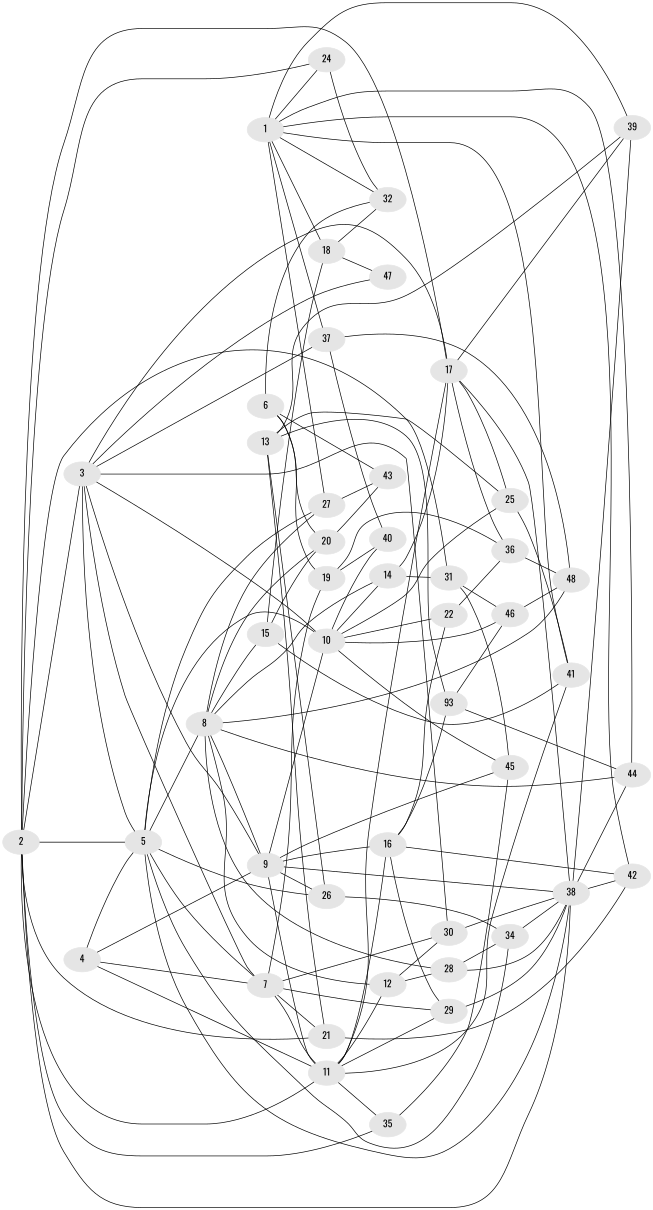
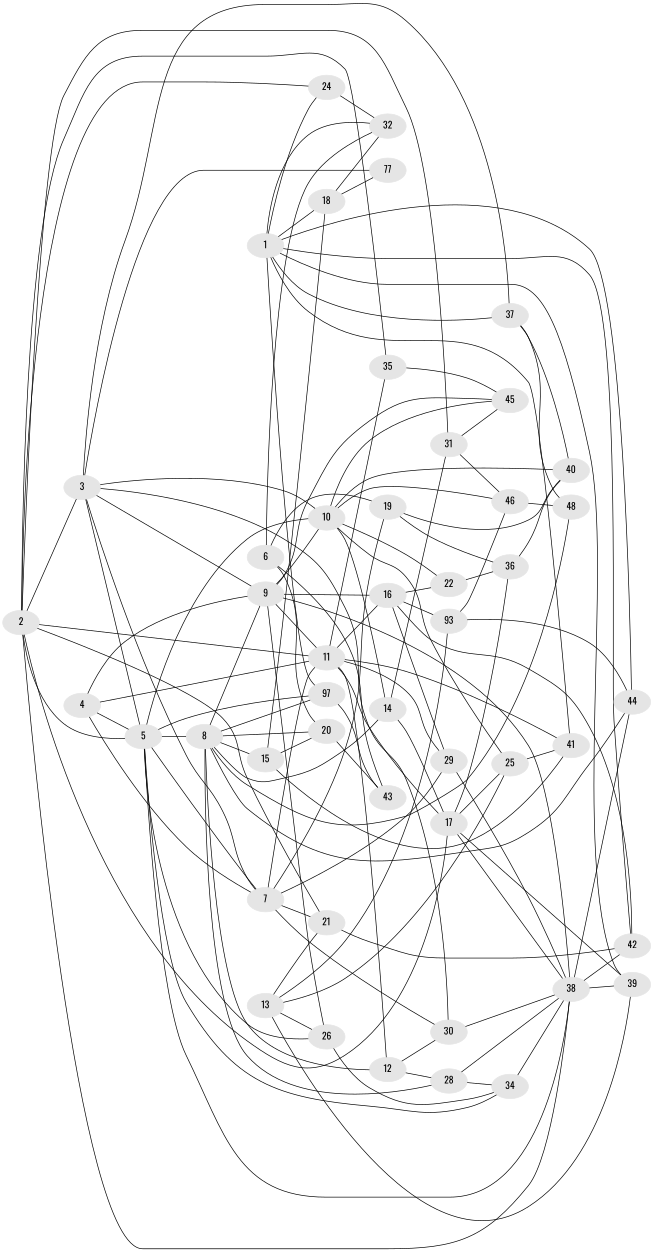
edge "17" -- "3": removed
node "47": label "47" -> "77"
node "27": label "27" -> "97"
edge "36" -- "48": now "36" -- "40"
